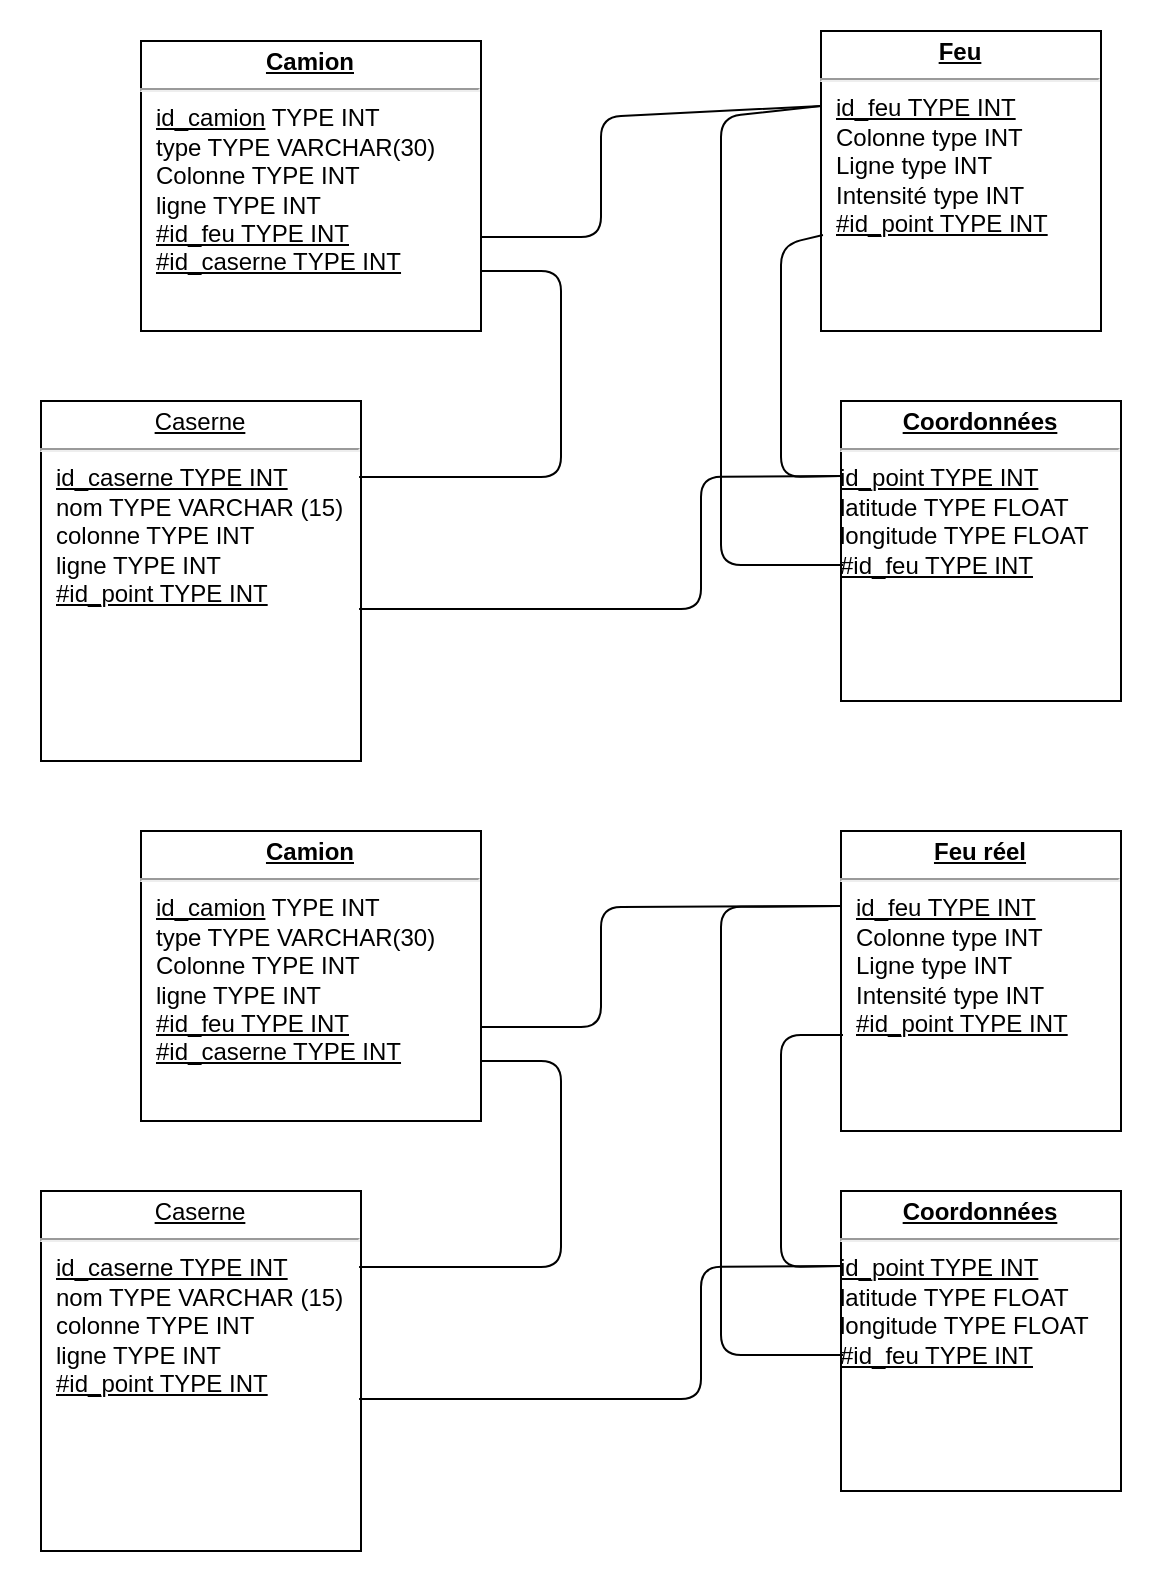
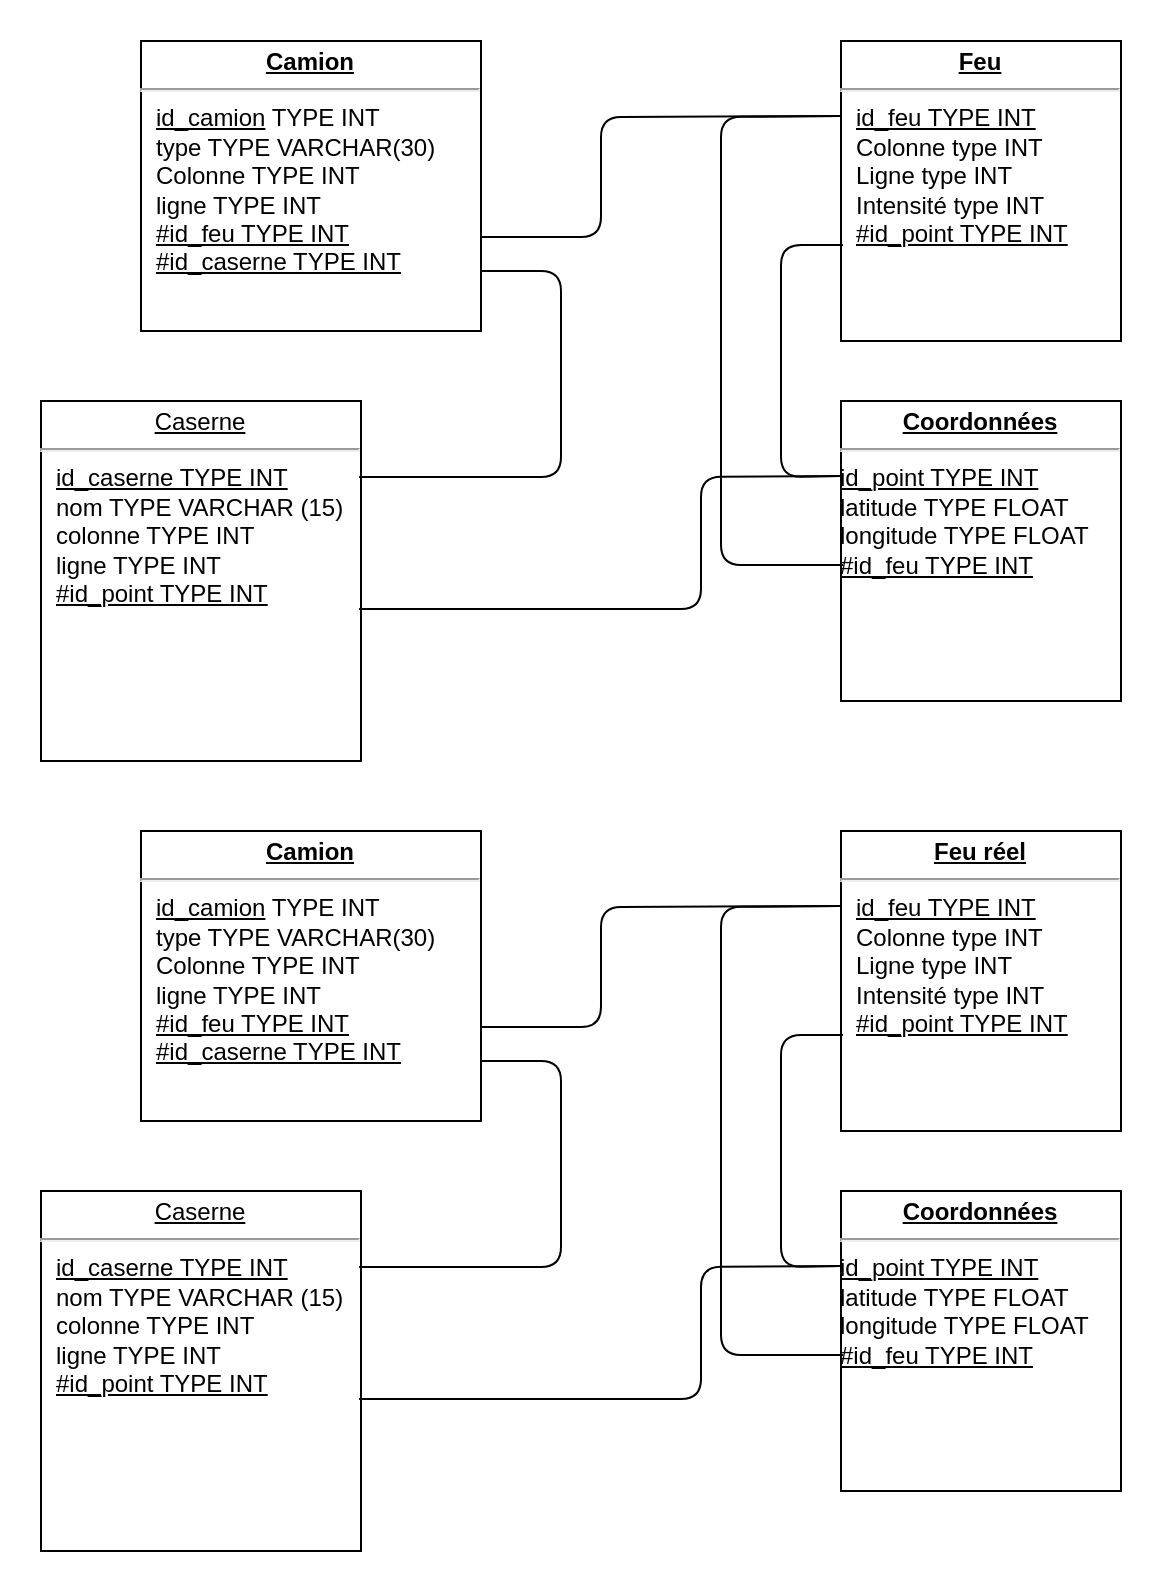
node "Feu id_feu TYPE INT Colonne type INT Ligne type INT Intensité type INT #id_point TYPE INT": moved (961, 181) -> (981, 191)
